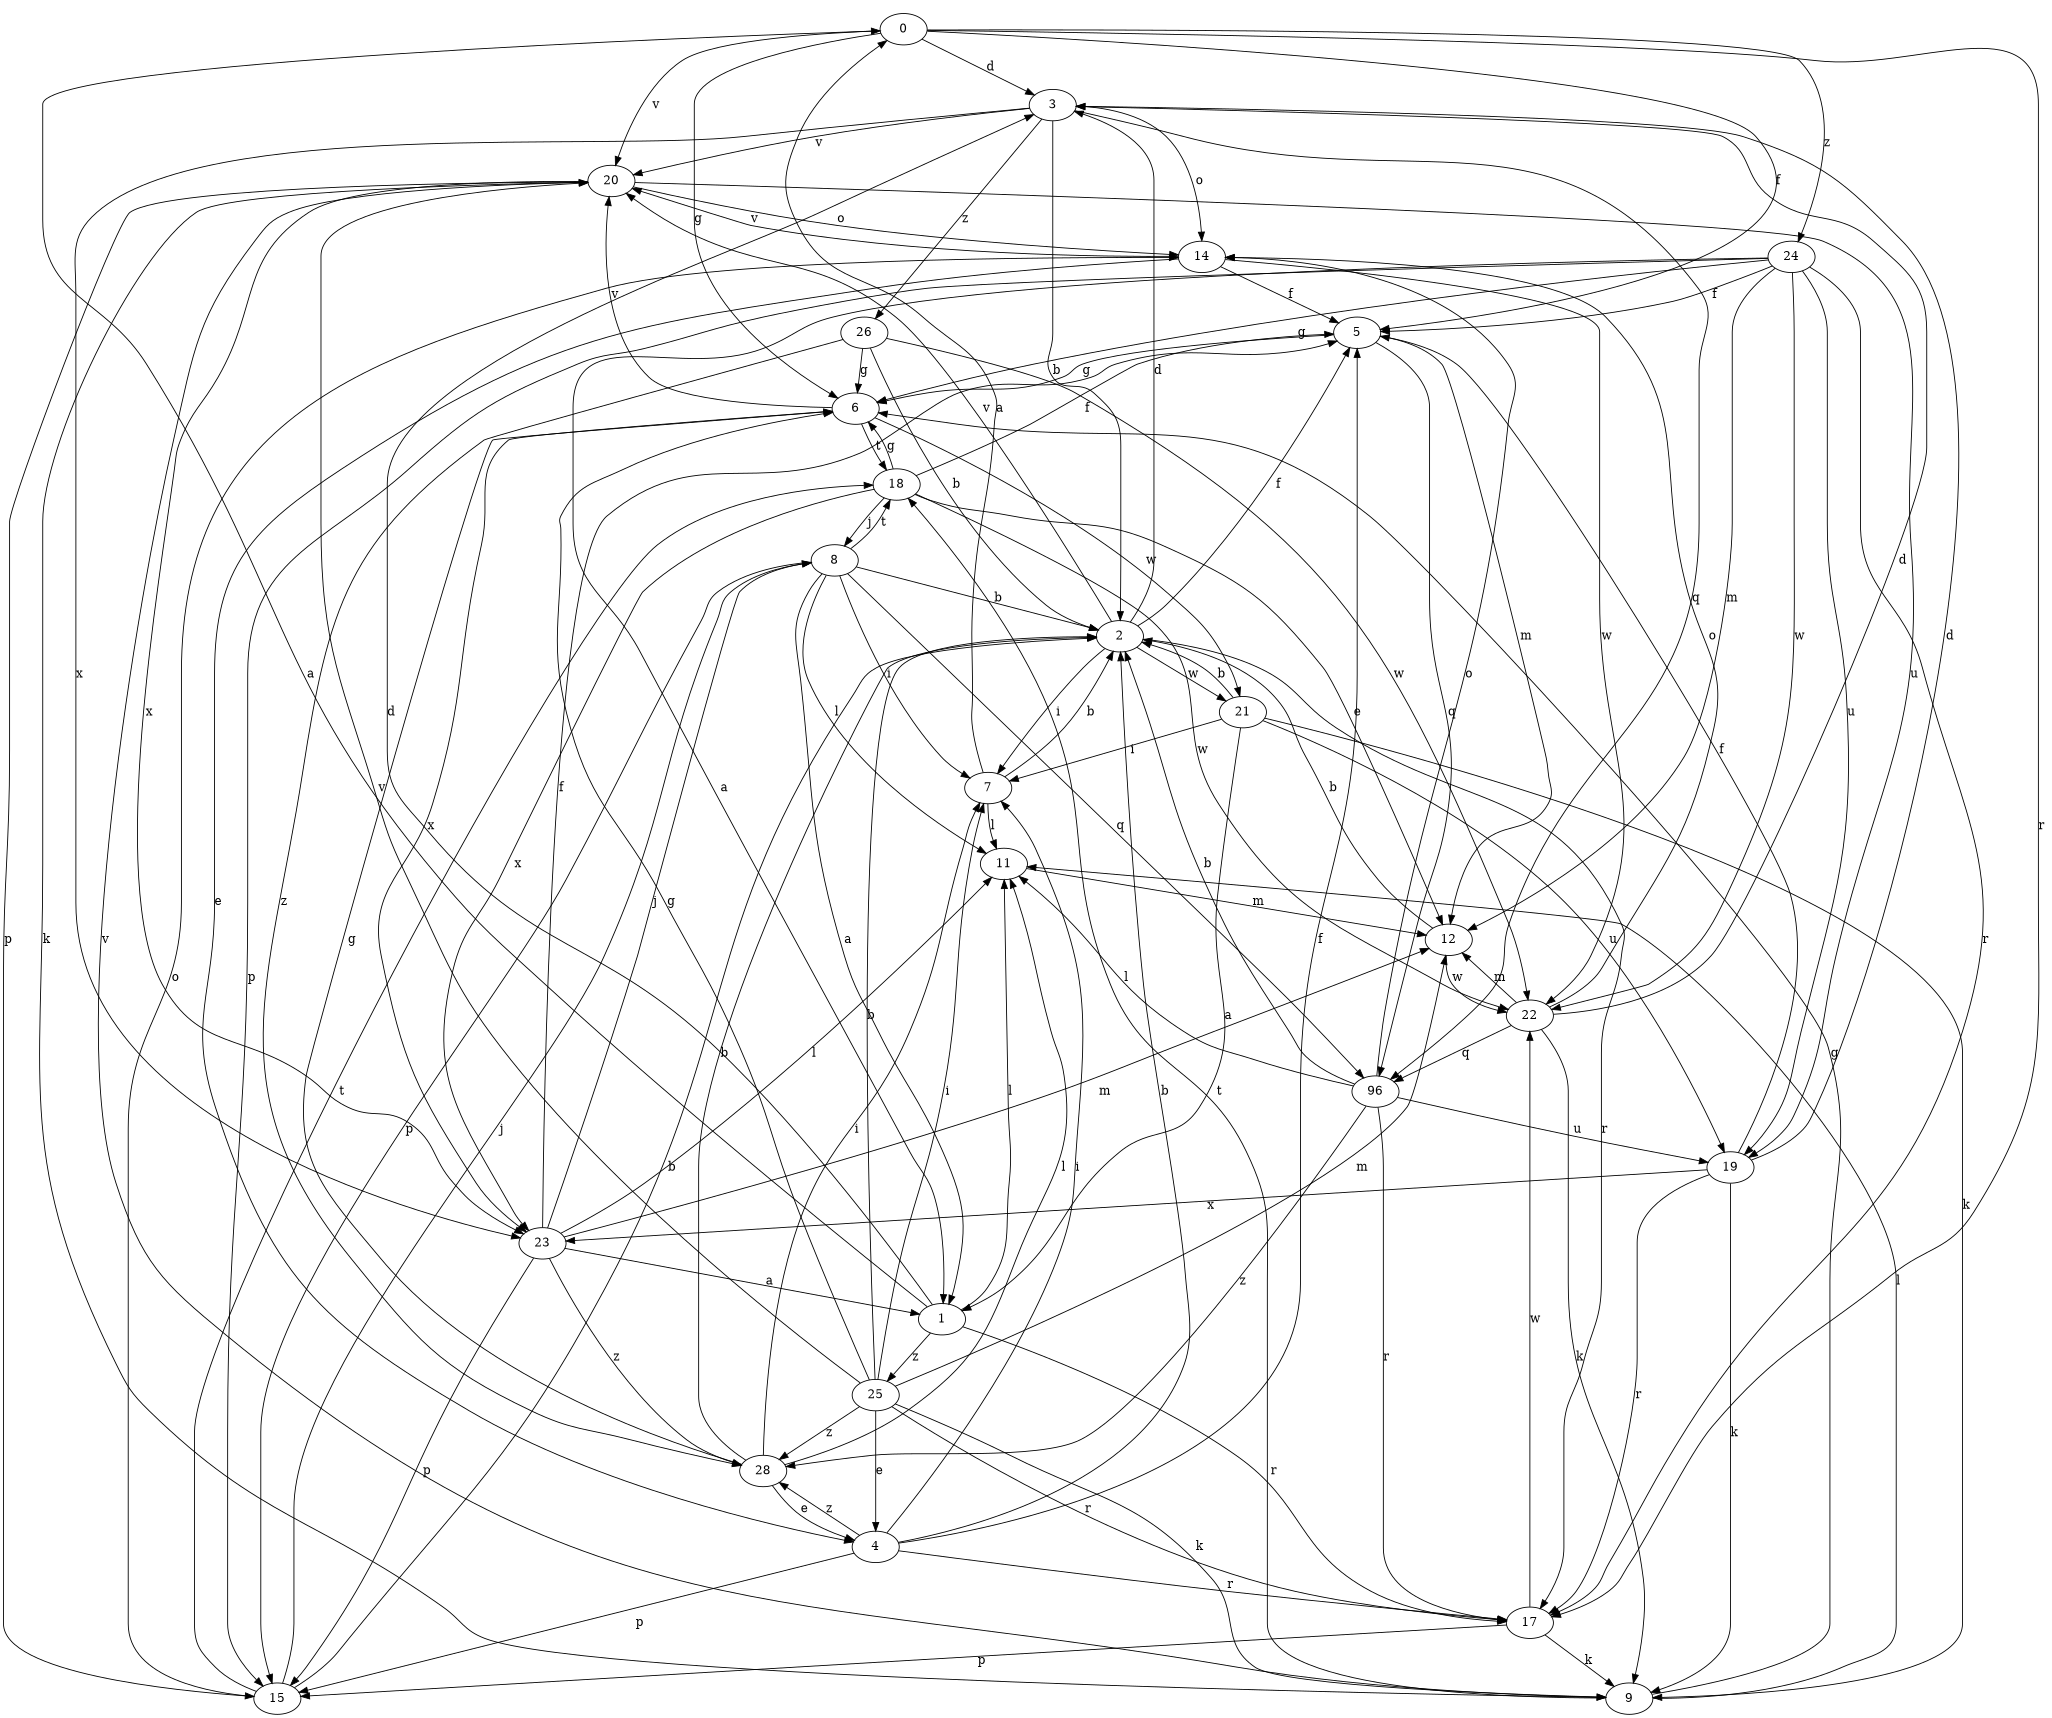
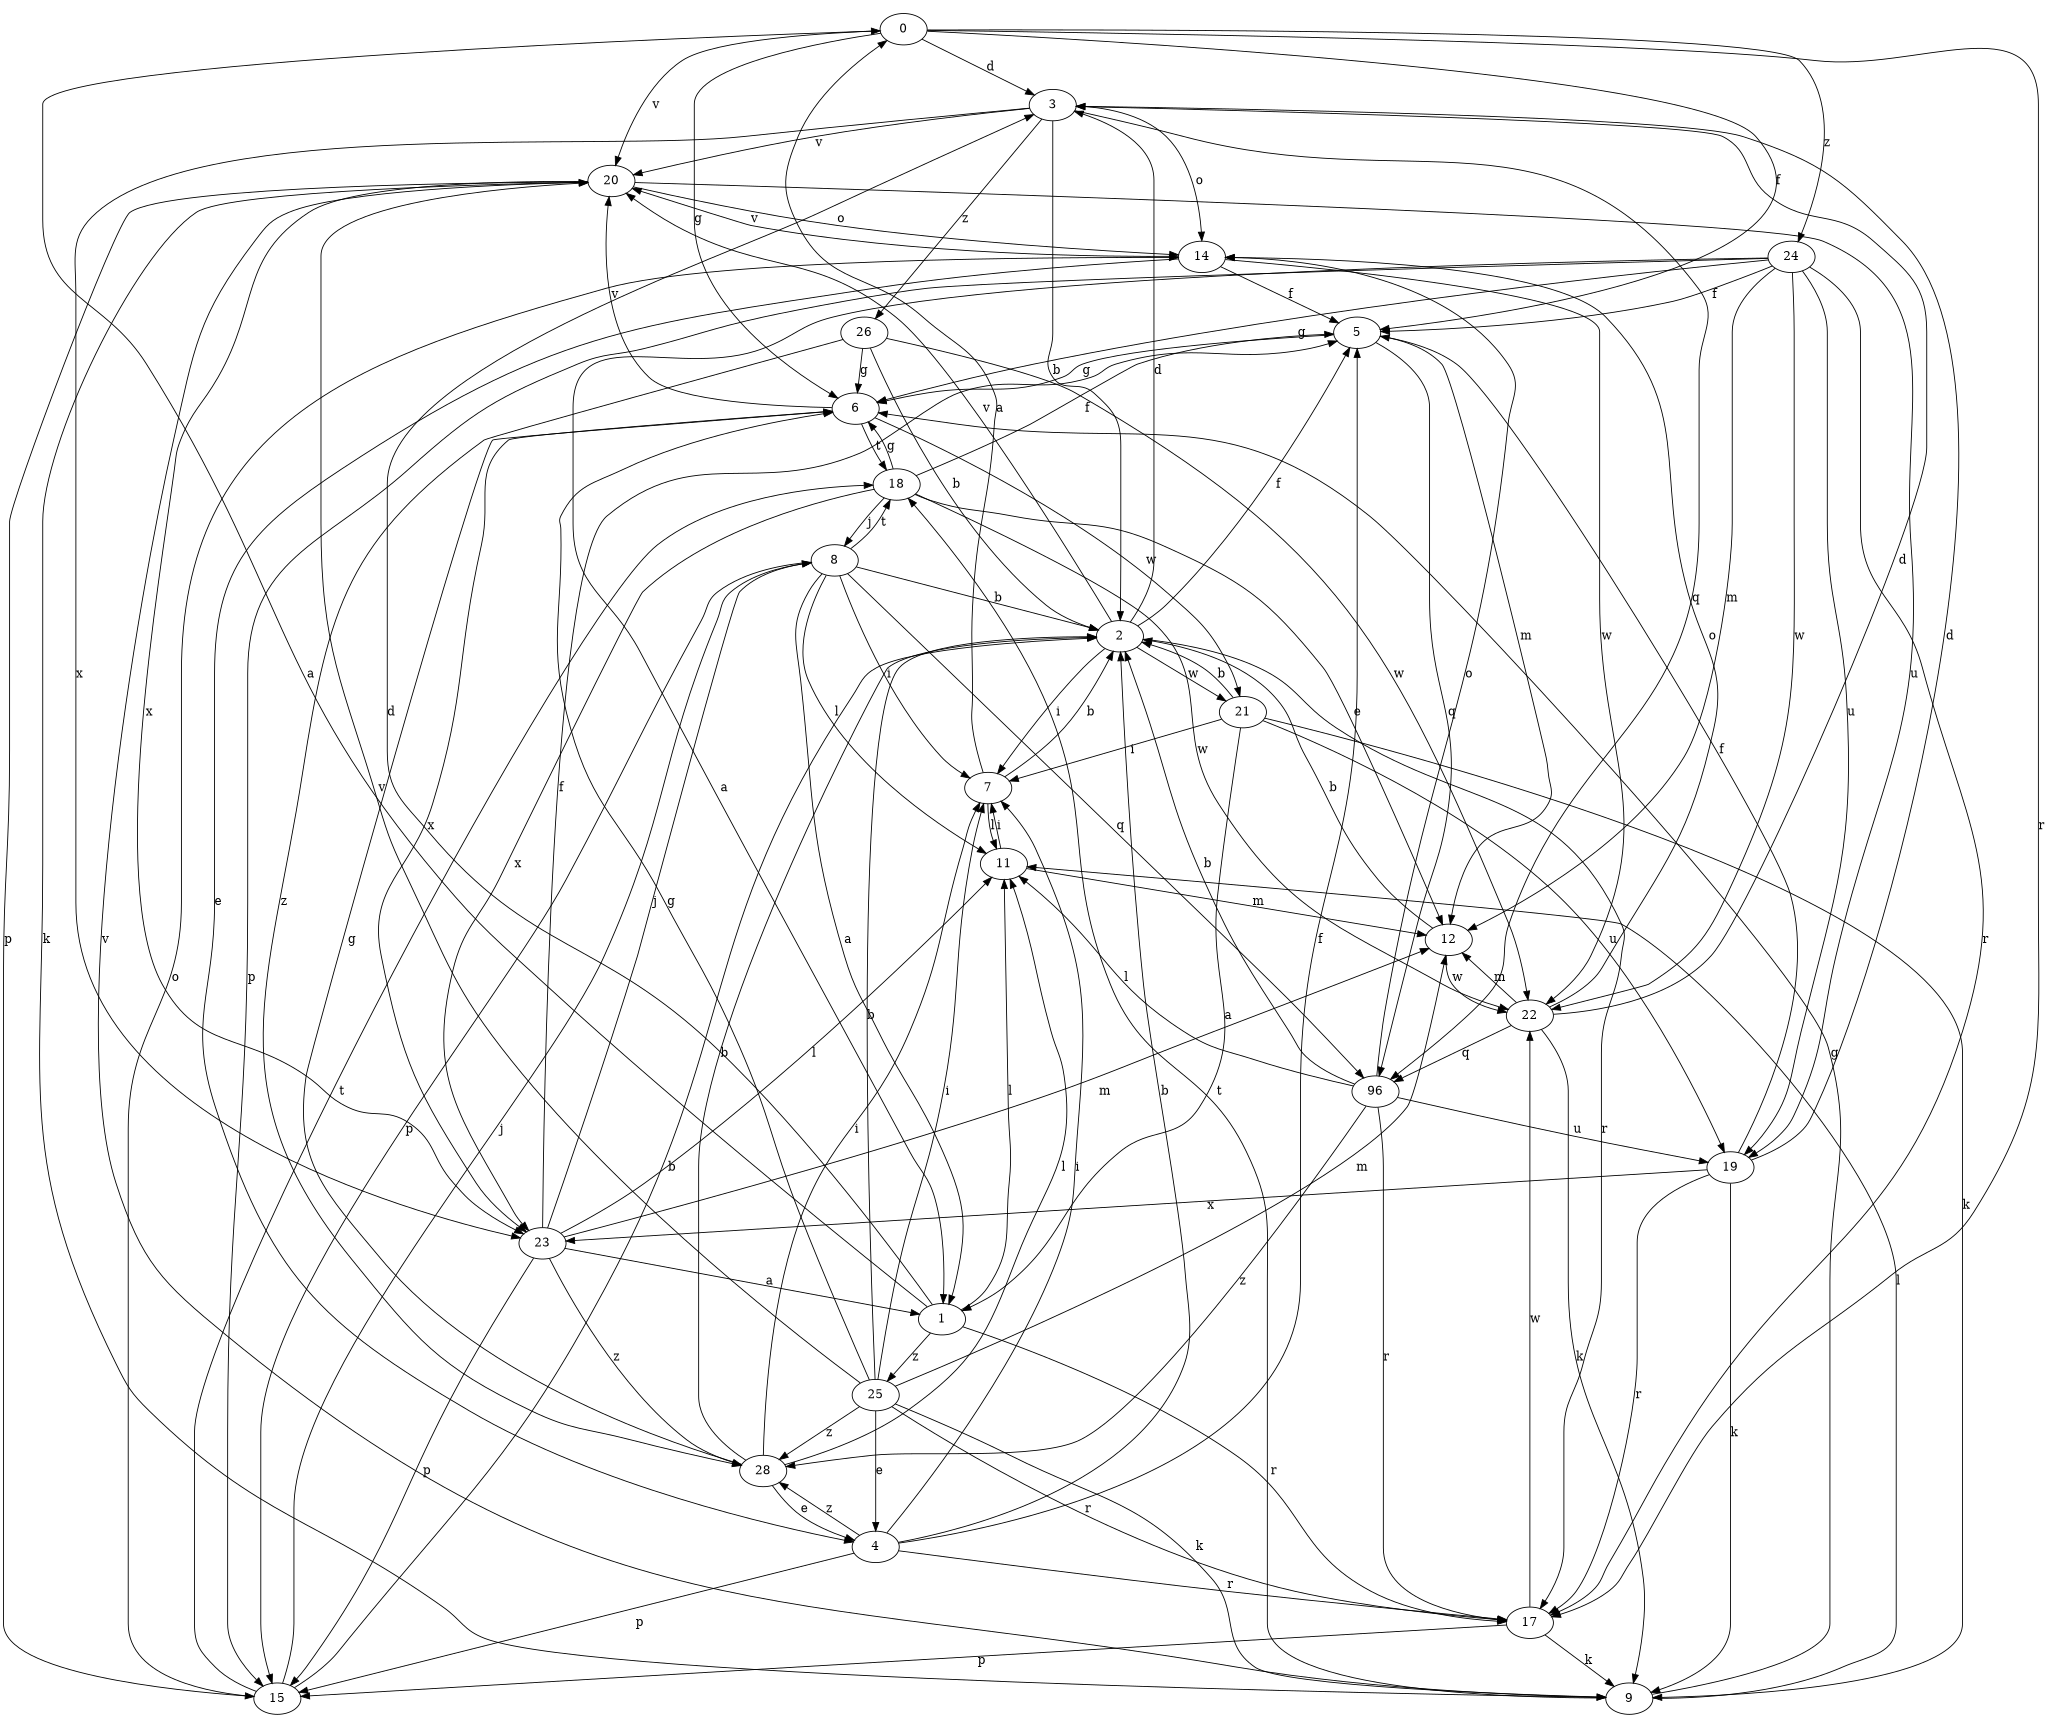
edge "11" -> "7": added, label "i"
